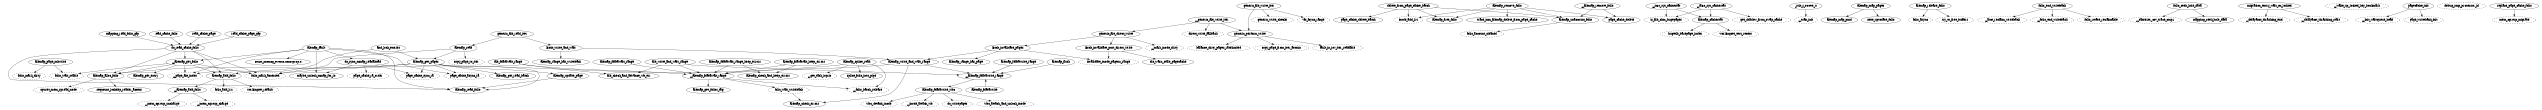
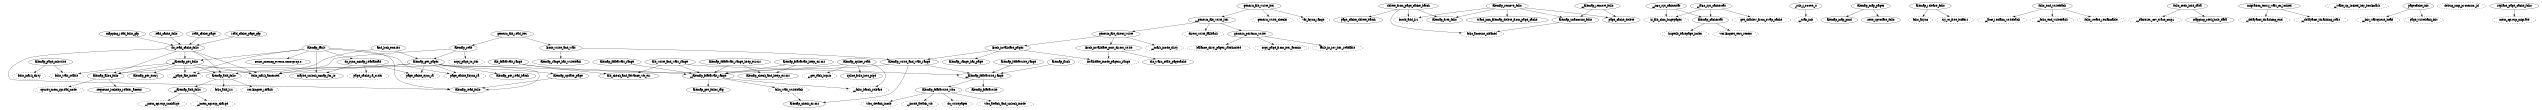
edge "delete_from_page_cache_batch" -> "filemap_unaccount_folio": now "delete_from_page_cache_batch" -> "folio_account_cleaned"
edge "generic_file_write_iter" -> "generic_perform_write": now "generic_file_write_iter" -> "__generic_file_write_iter"
edge "filemap_fdatawrite" -> "__filemap_fdatawrite_range": reversed
